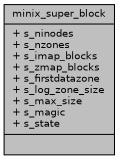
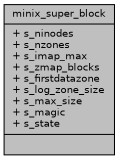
node "minix_super_block": text "+ s_imap_blocks" -> "+ s_imap_max"
